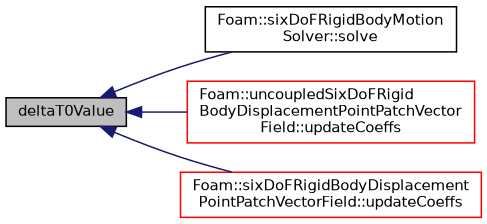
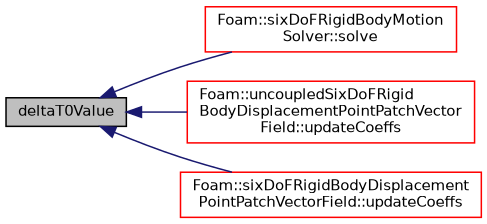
node "Foam::sixDoFRigidBodyMotion Solver::solve": color black -> red
